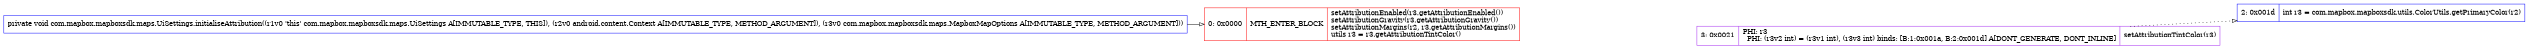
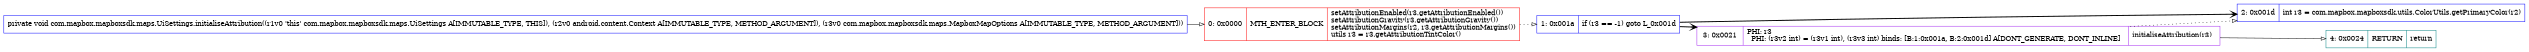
node "1: 0x001a": added
node "3: 0x0021": text "setAttributionTintColor(r3)" -> "initialiseAttribution(r3)"
node "4: 0x0024": added
